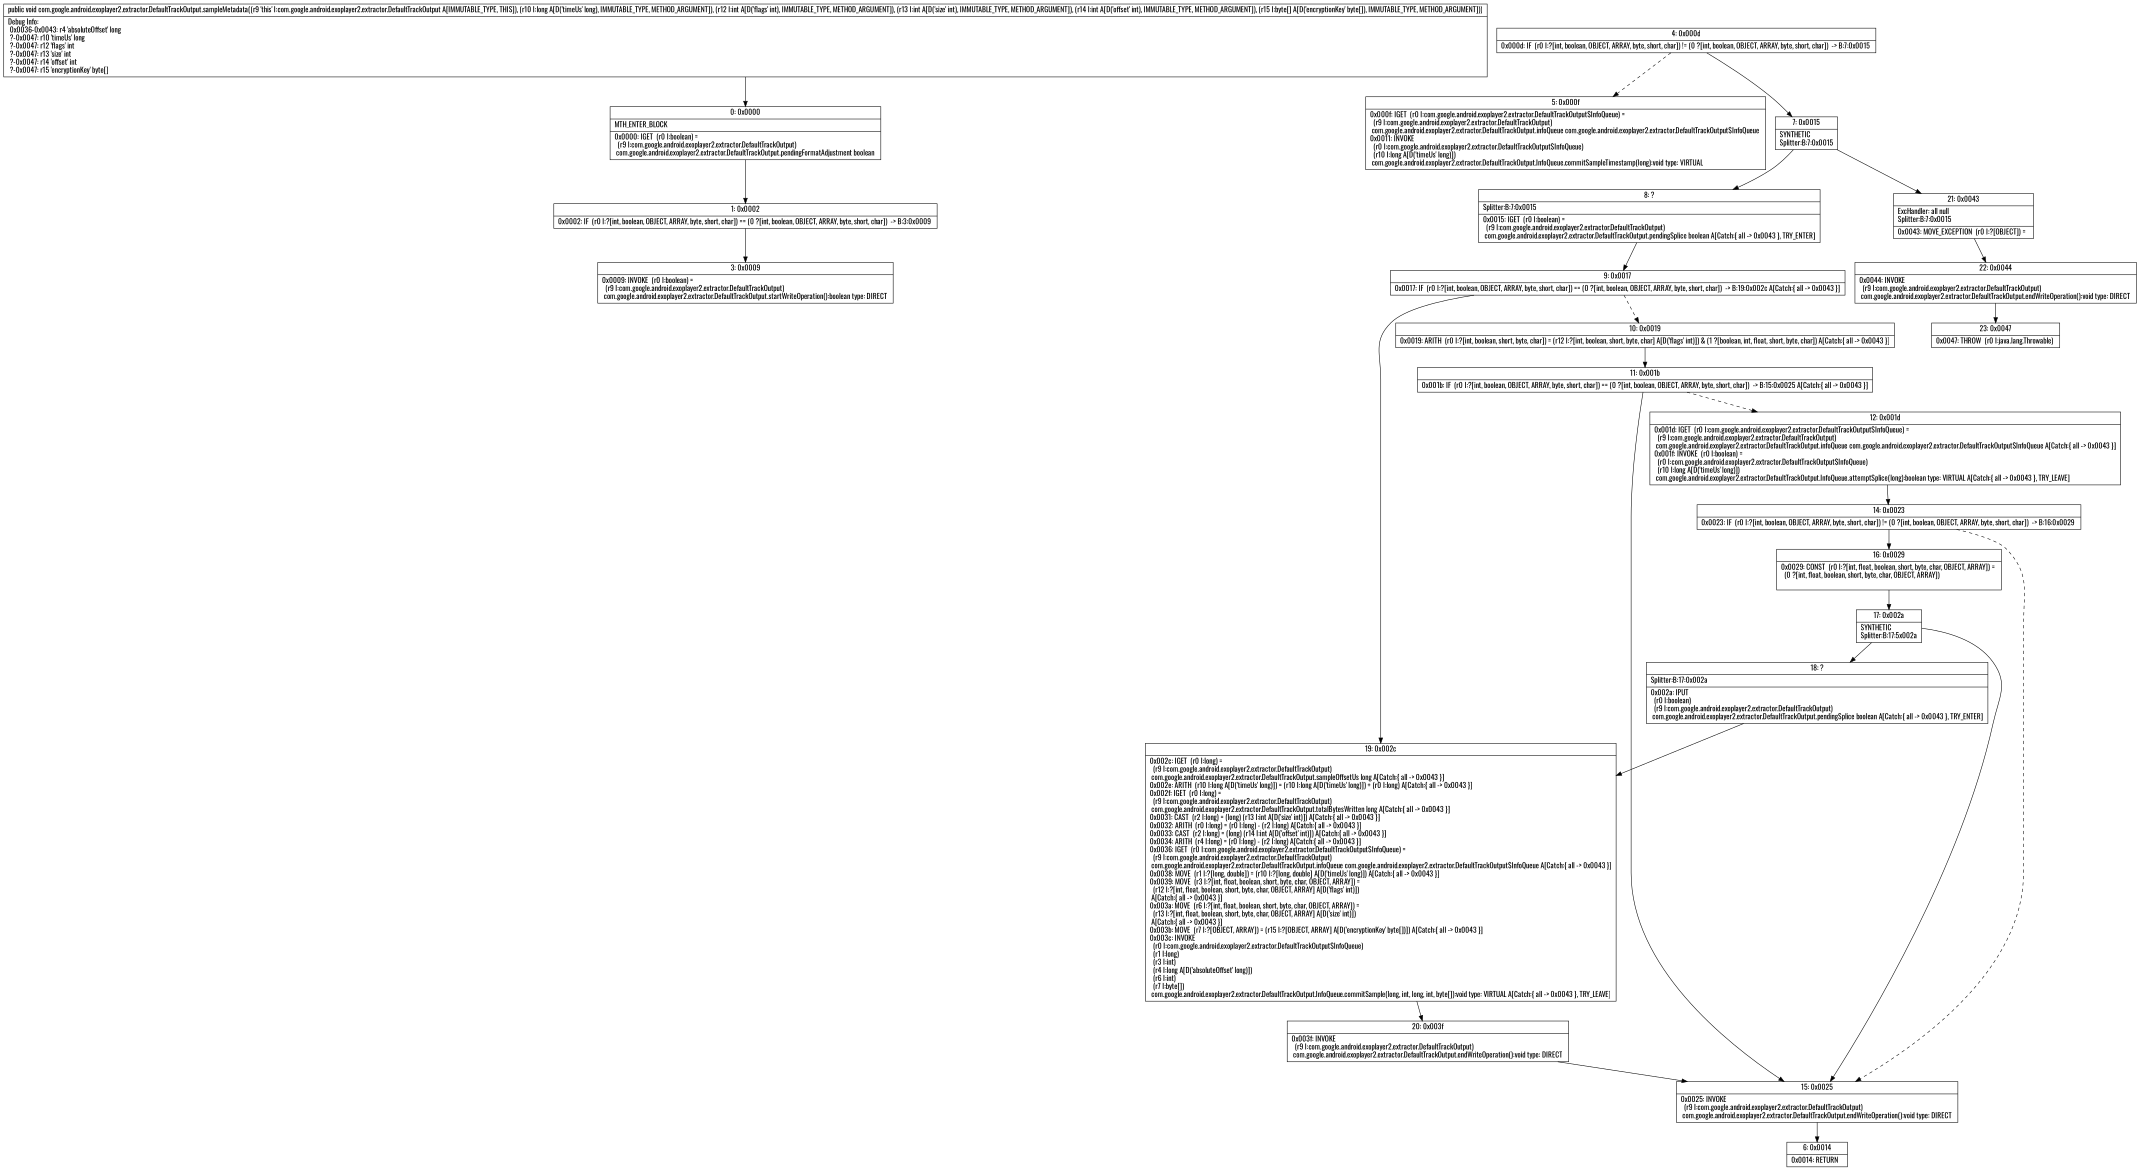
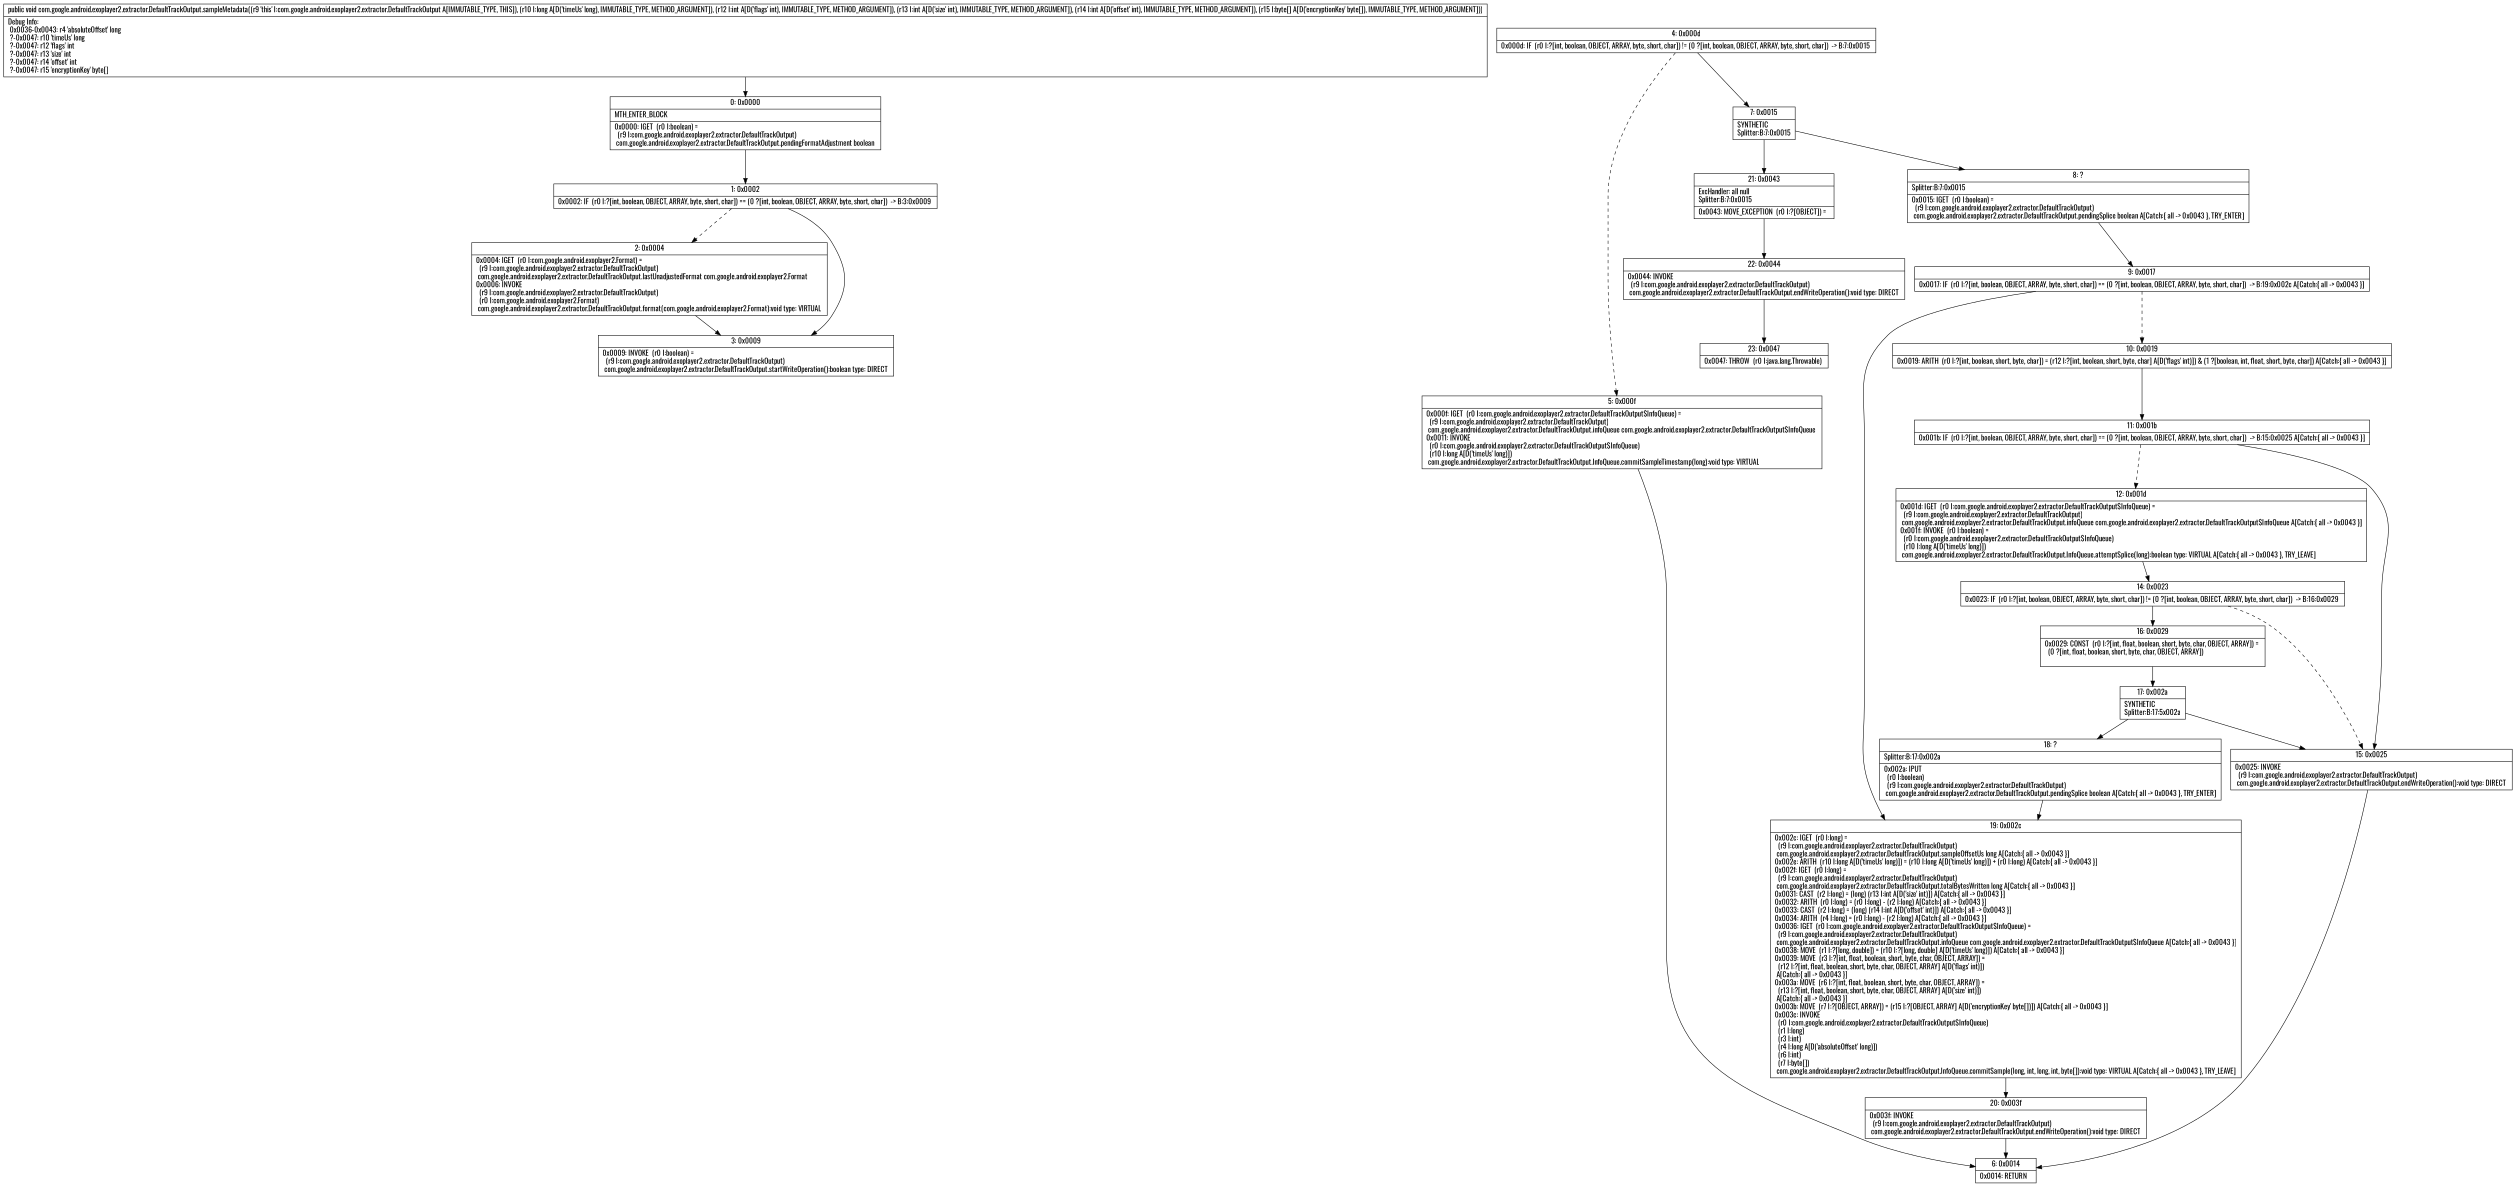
node "2: 0x0004": added
edge "5: 0x000f" -> "6: 0x0014": added
edge "20: 0x003f" -> "15: 0x0025": now "20: 0x003f" -> "6: 0x0014"
